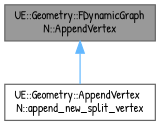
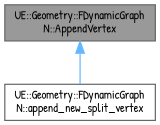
node "UE::Geometry::AppendVertex N::append_new_split_vertex": label "UE::Geometry::AppendVertex N::append_new_split_vertex" -> "UE::Geometry::FDynamicGraph N::append_new_split_vertex"
